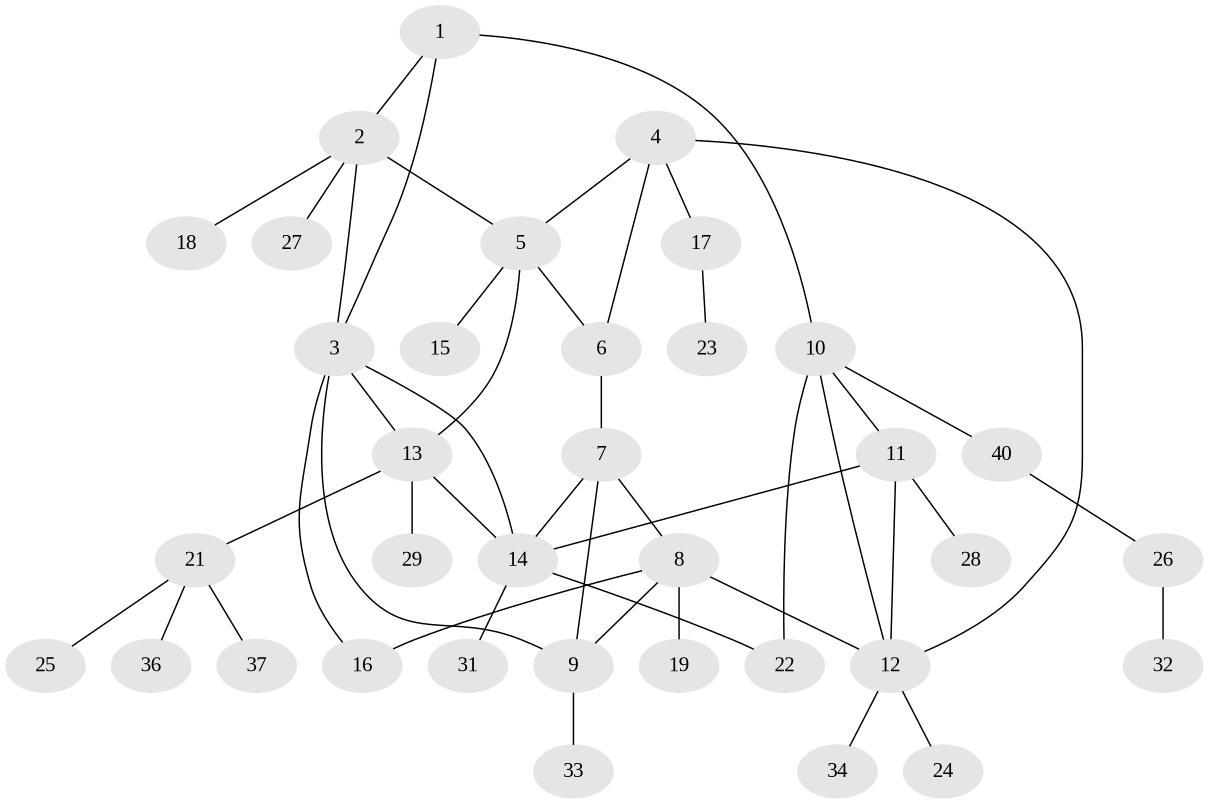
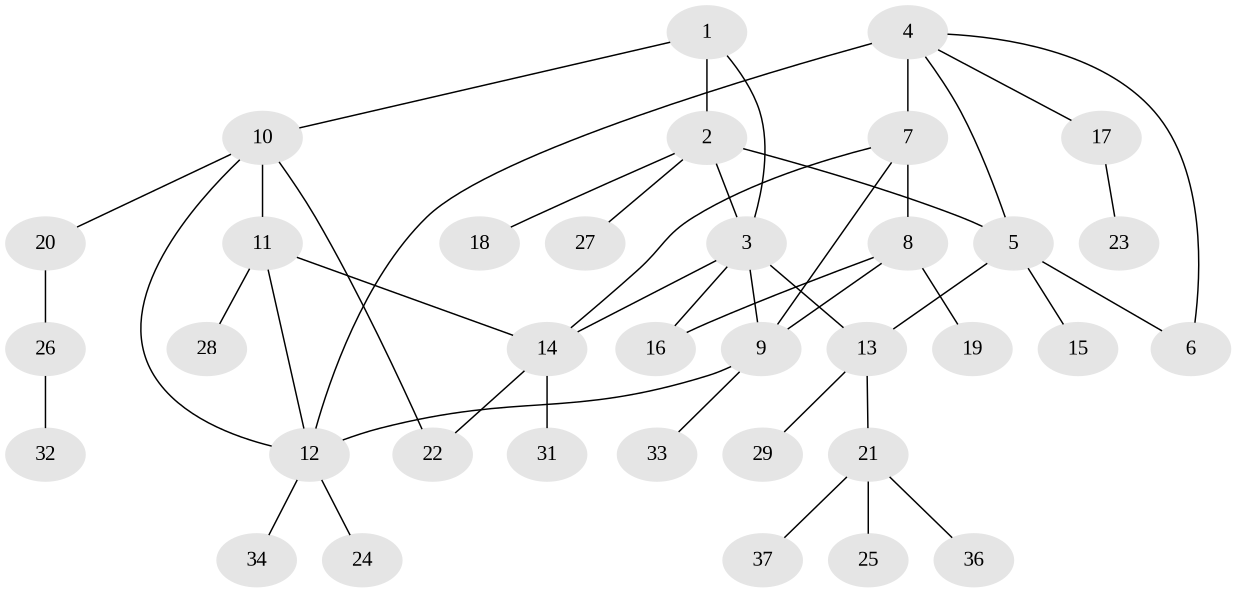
edge "6" -- "7": now "4" -- "7"
node "40": label "40" -> "20"
edge "13" -- "14": removed
edge "8" -- "12": now "9" -- "12"
